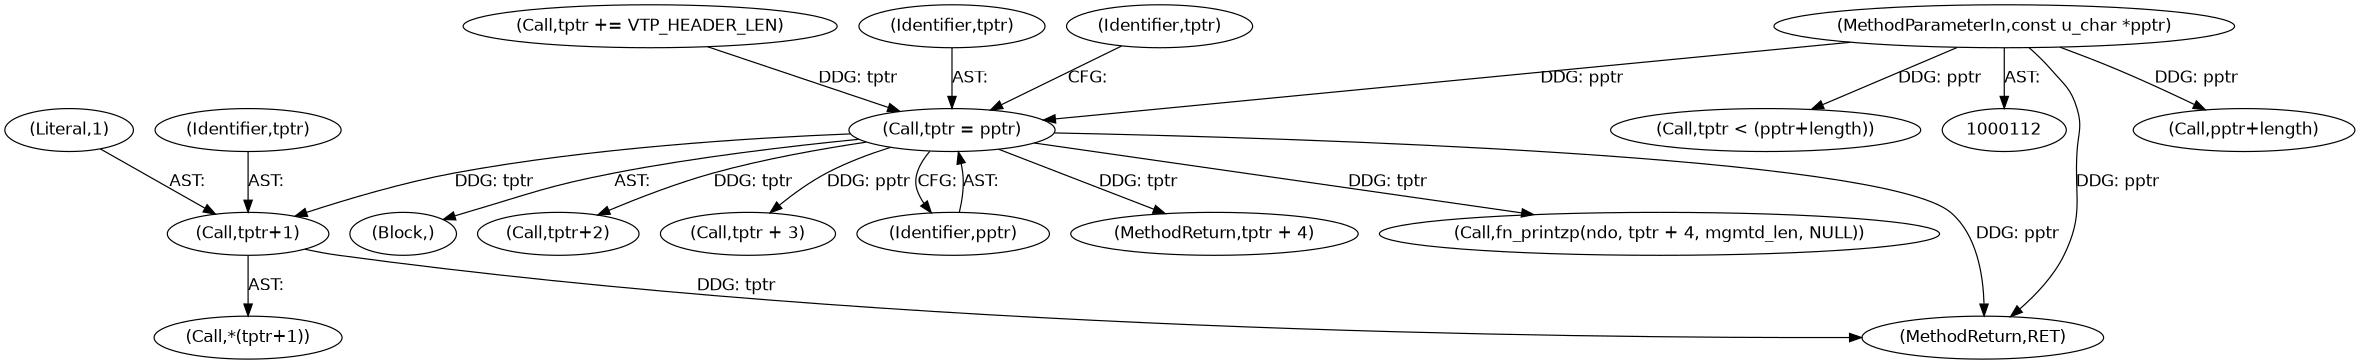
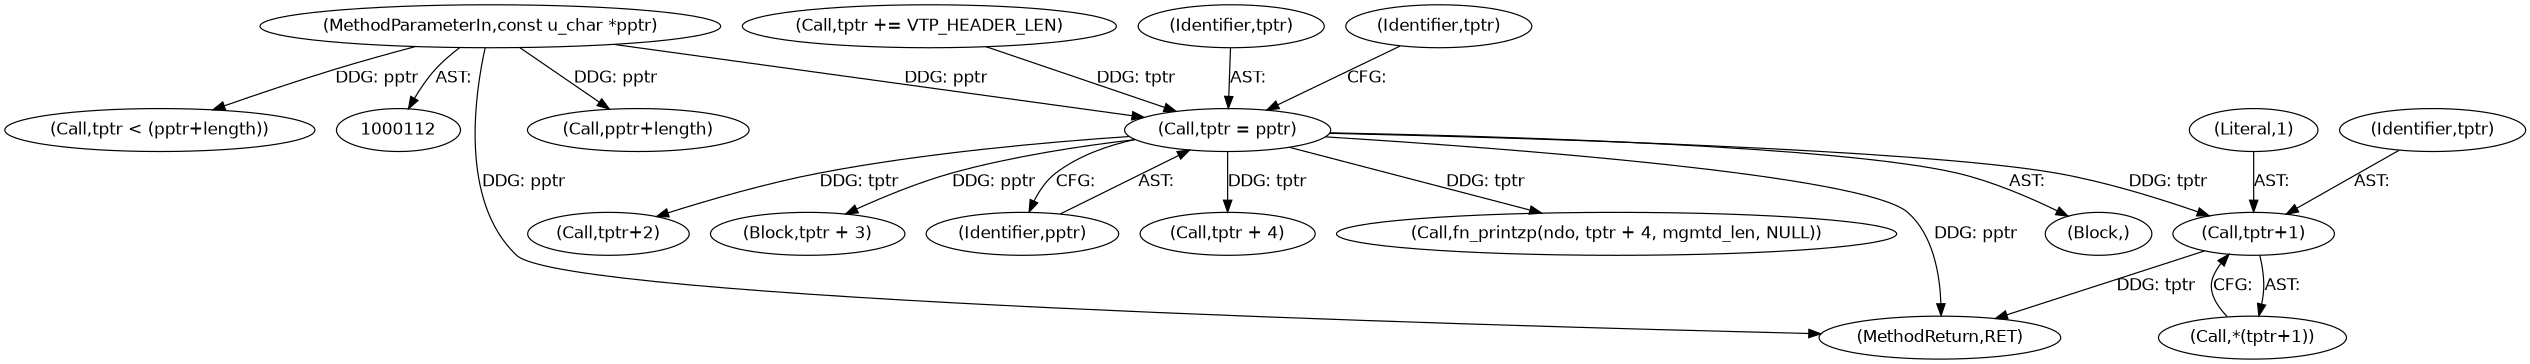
node "(Call,tptr + 3)": label "(Call,tptr + 3)" -> "(Block,tptr + 3)"
node "(MethodReturn,tptr + 4)": label "(MethodReturn,tptr + 4)" -> "(Call,tptr + 4)"
edge "(Call,*(tptr+1))" -> "(Call,tptr+1)": added, label "CFG:"
